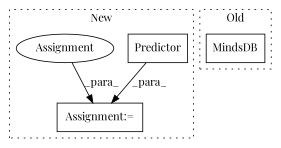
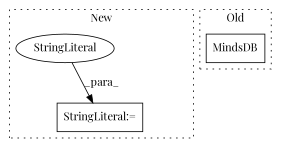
node "Assignment": label "Assignment" -> "StringLiteral"
node "Predictor": removed
node "Assignment:=": label "Assignment:=" -> "StringLiteral:="
